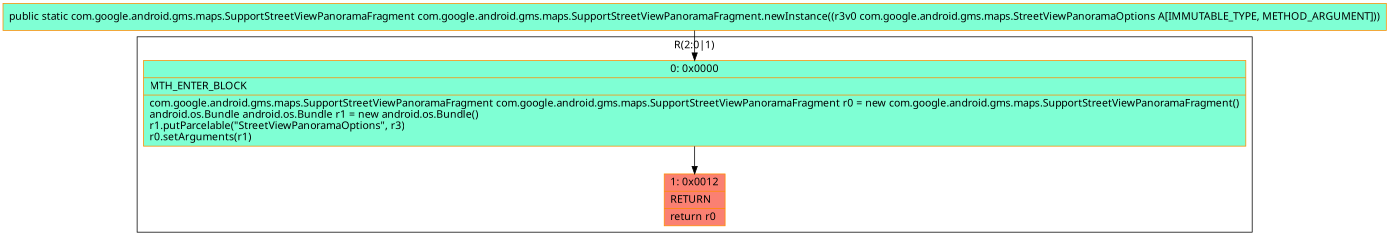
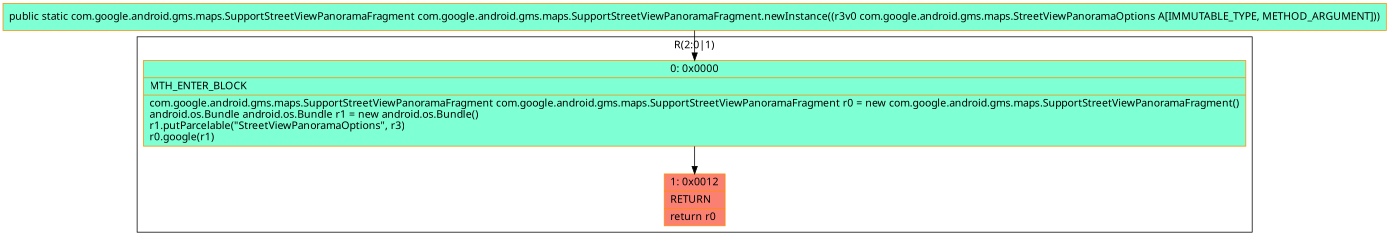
node "0: 0x0000": text "r0.setArguments(r1)" -> "r0.google(r1)"
